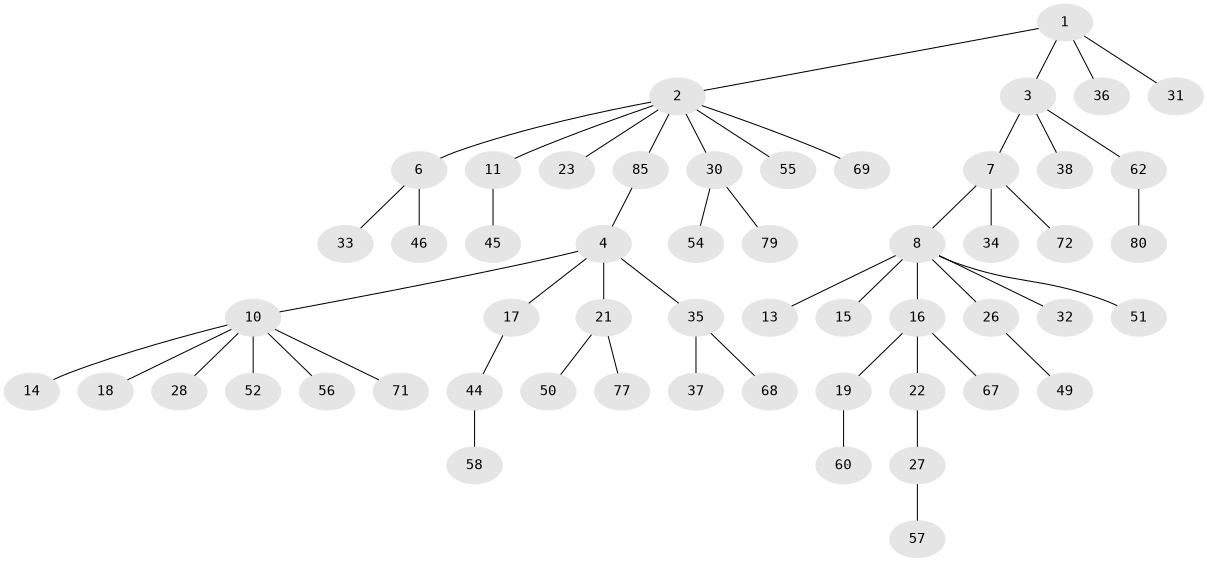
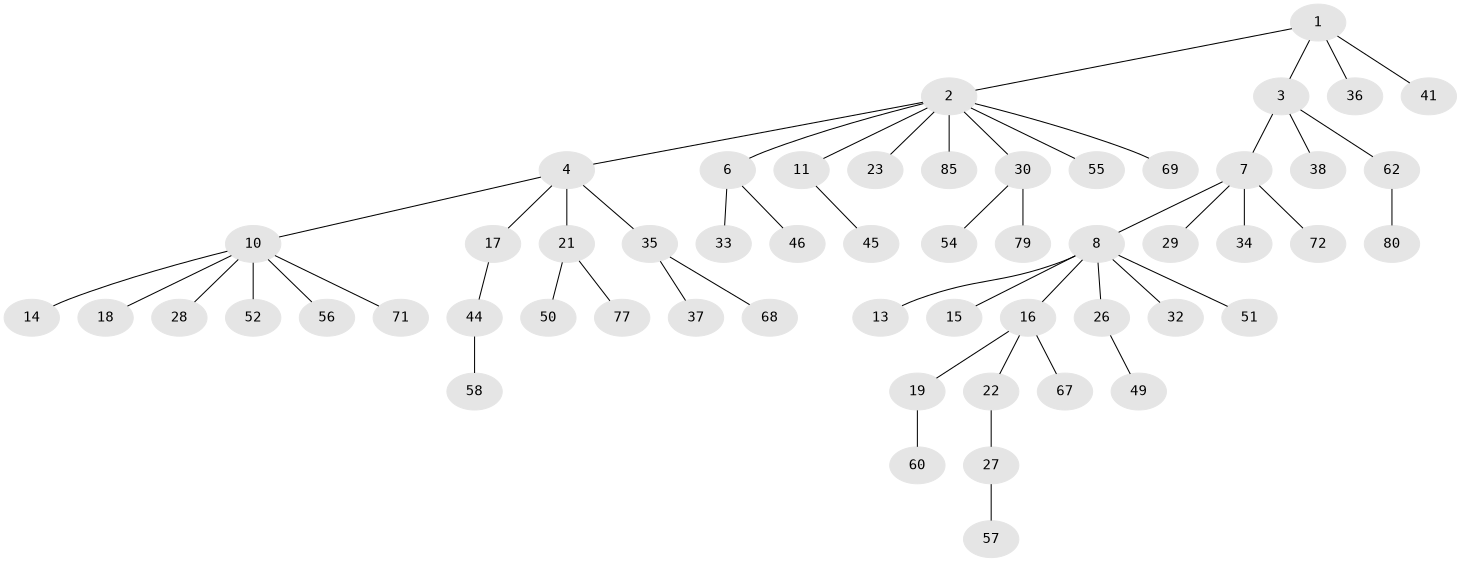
node "31": label "31" -> "41"
edge "85" -- "4": now "2" -- "4"
node "29": added
